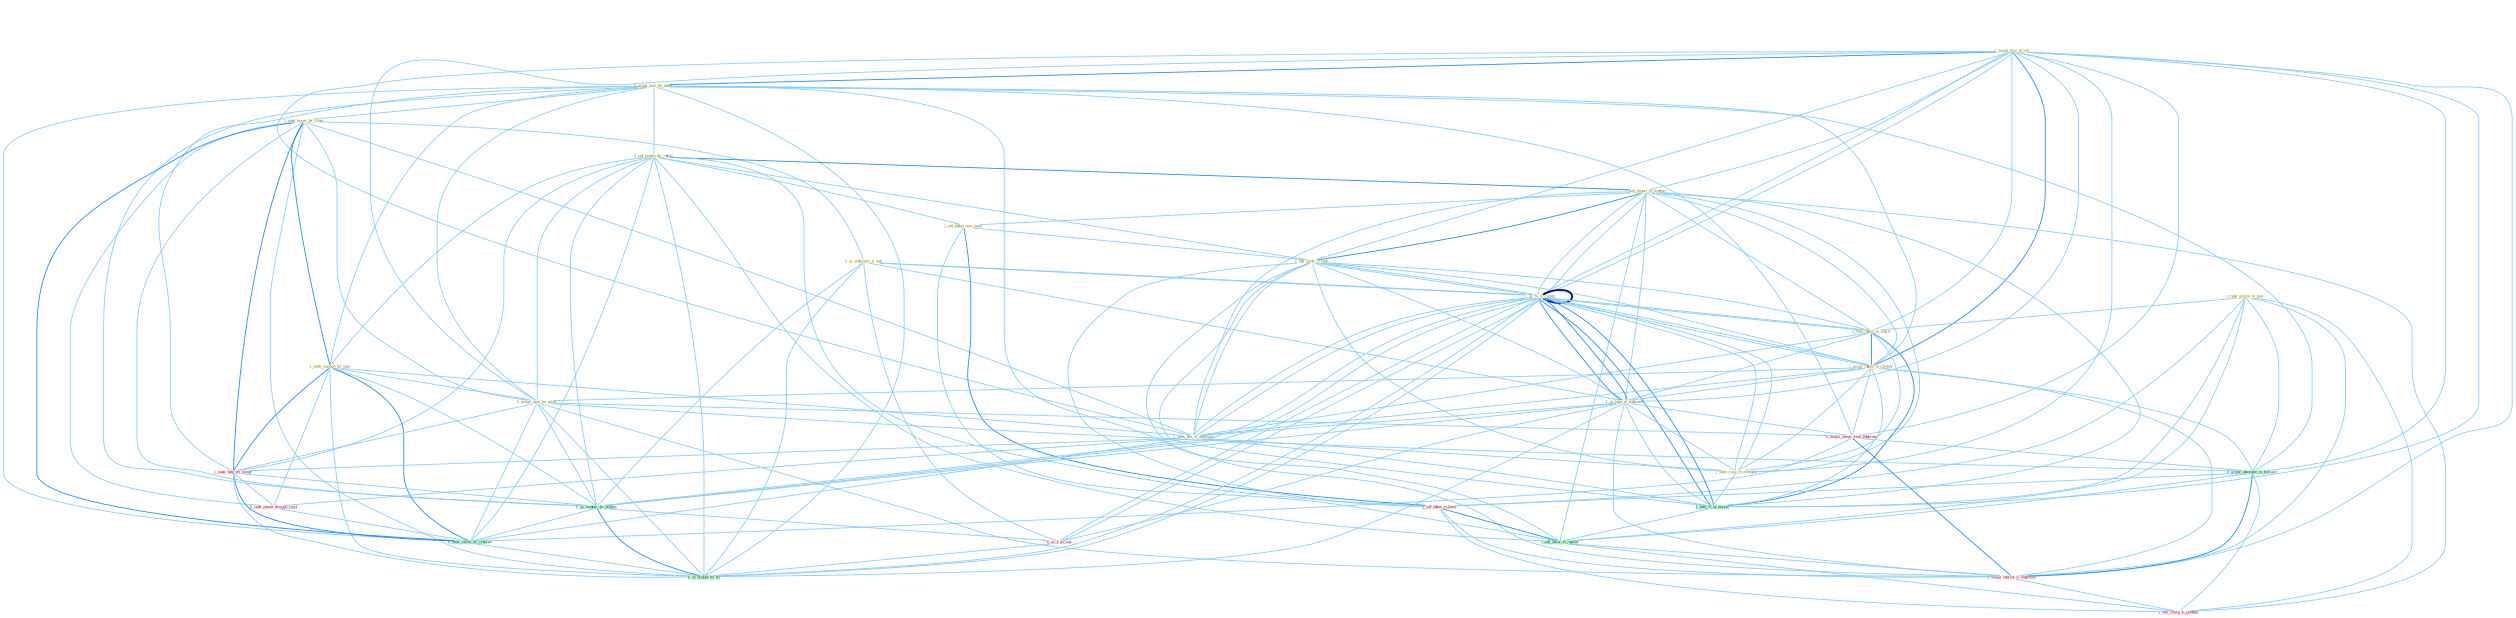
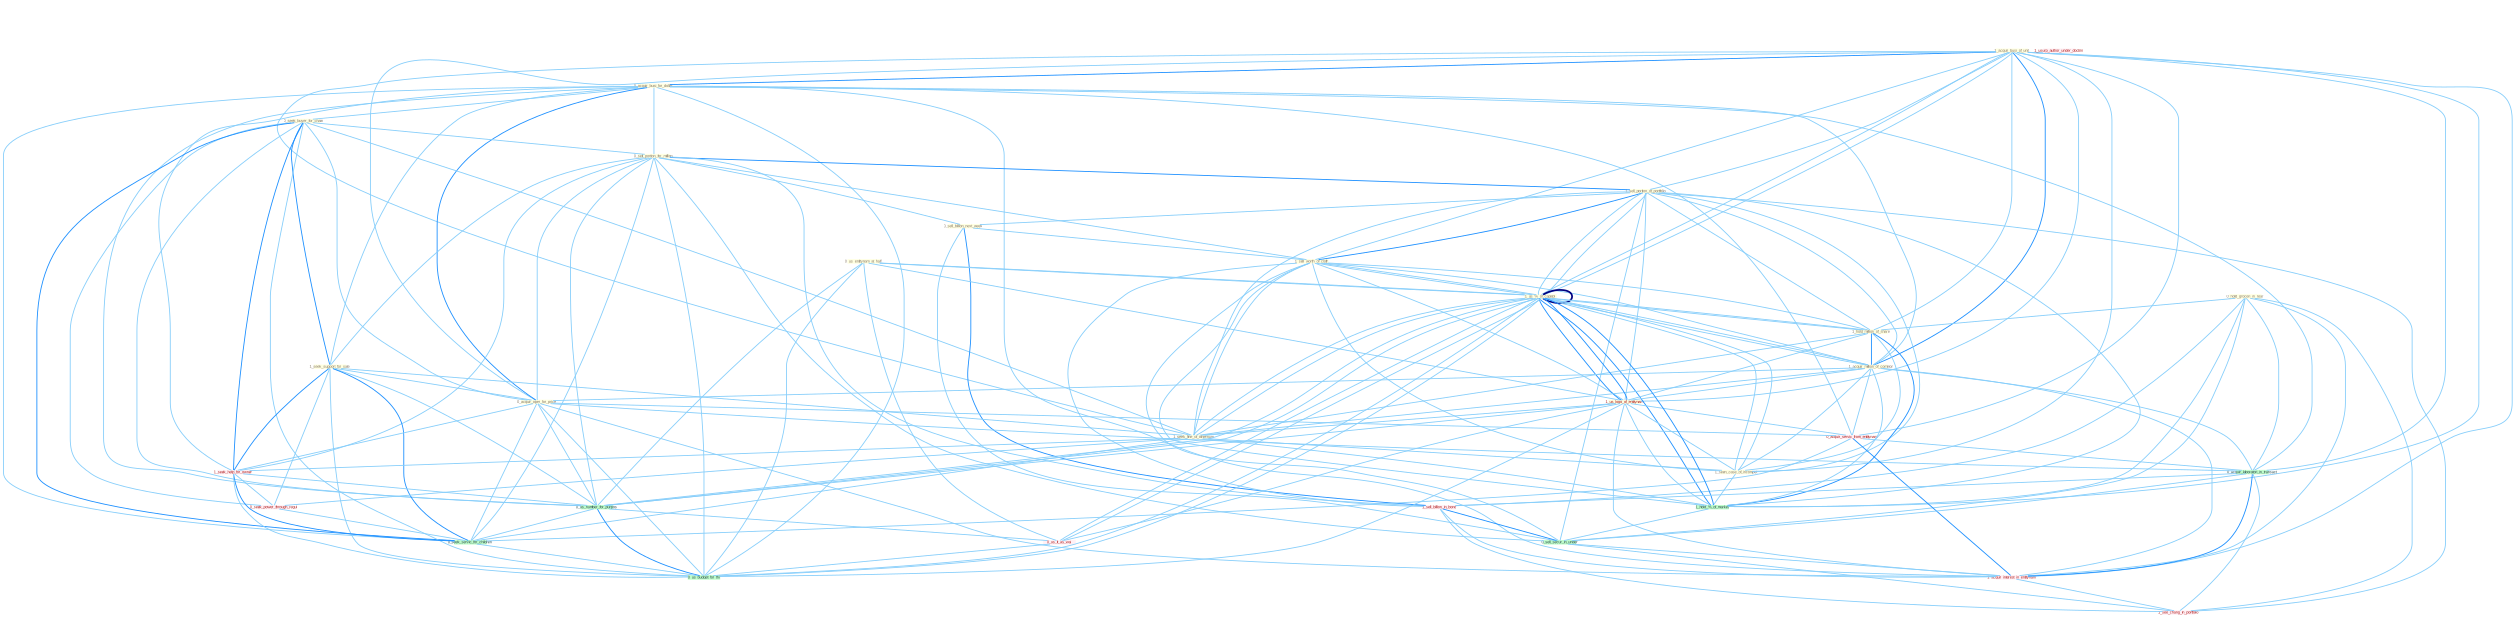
node "1_usurp_author_under_doctrin": added
edge "0_seek_buyer_for_chain" -- "0_us_entitynam_at_half": now "0_seek_buyer_for_chain" -- "0_sell_portion_for_million"
edge "0_acquir_busi_for_dollar" -- "0_acquir_oper_for_price": color #87cefa -> #1e90ff
node "1_us_logo_of_entitynam": fontcolor #8b7d6b -> #b22222
node "0_sell_secur_in_market": label "0_sell_secur_in_market" -> "0_sell_secur_in_under"
